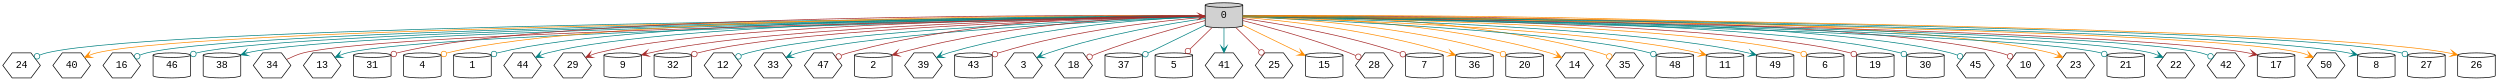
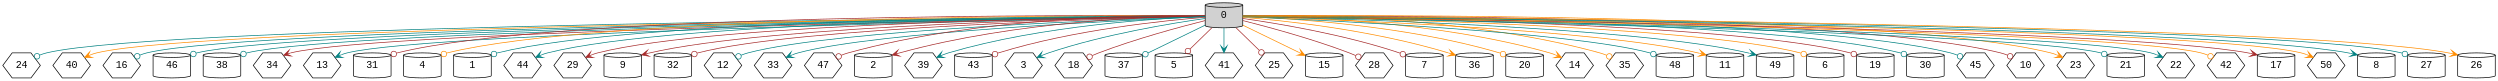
edge "0" -> "38": arrowhead vee -> odot
edge "0" -> "42": color teal -> darkorange
edge "34" -> "0": reversed
